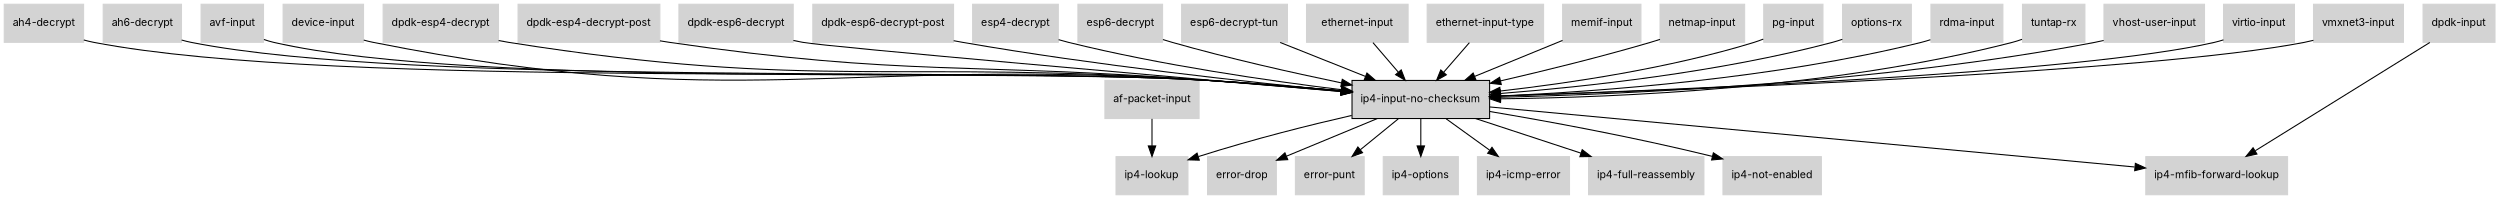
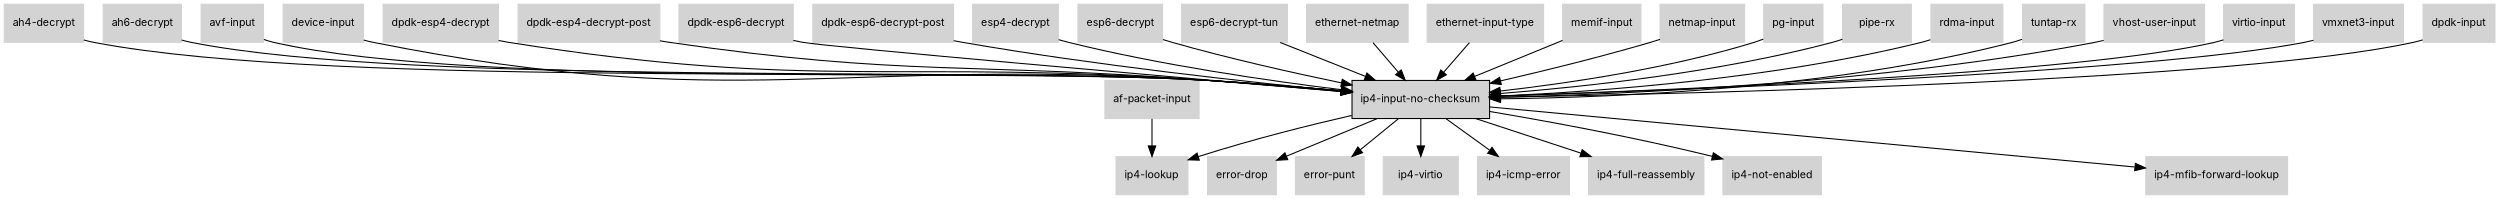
node "ethernet-input": label "ethernet-input" -> "ethernet-netmap"
node "options-rx": label "options-rx" -> "pipe-rx"
edge "dpdk-input" -> "ip4-mfib-forward-lookup": now "dpdk-input" -> "ip4-input-no-checksum"
node "ip4-options": label "ip4-options" -> "ip4-virtio"
